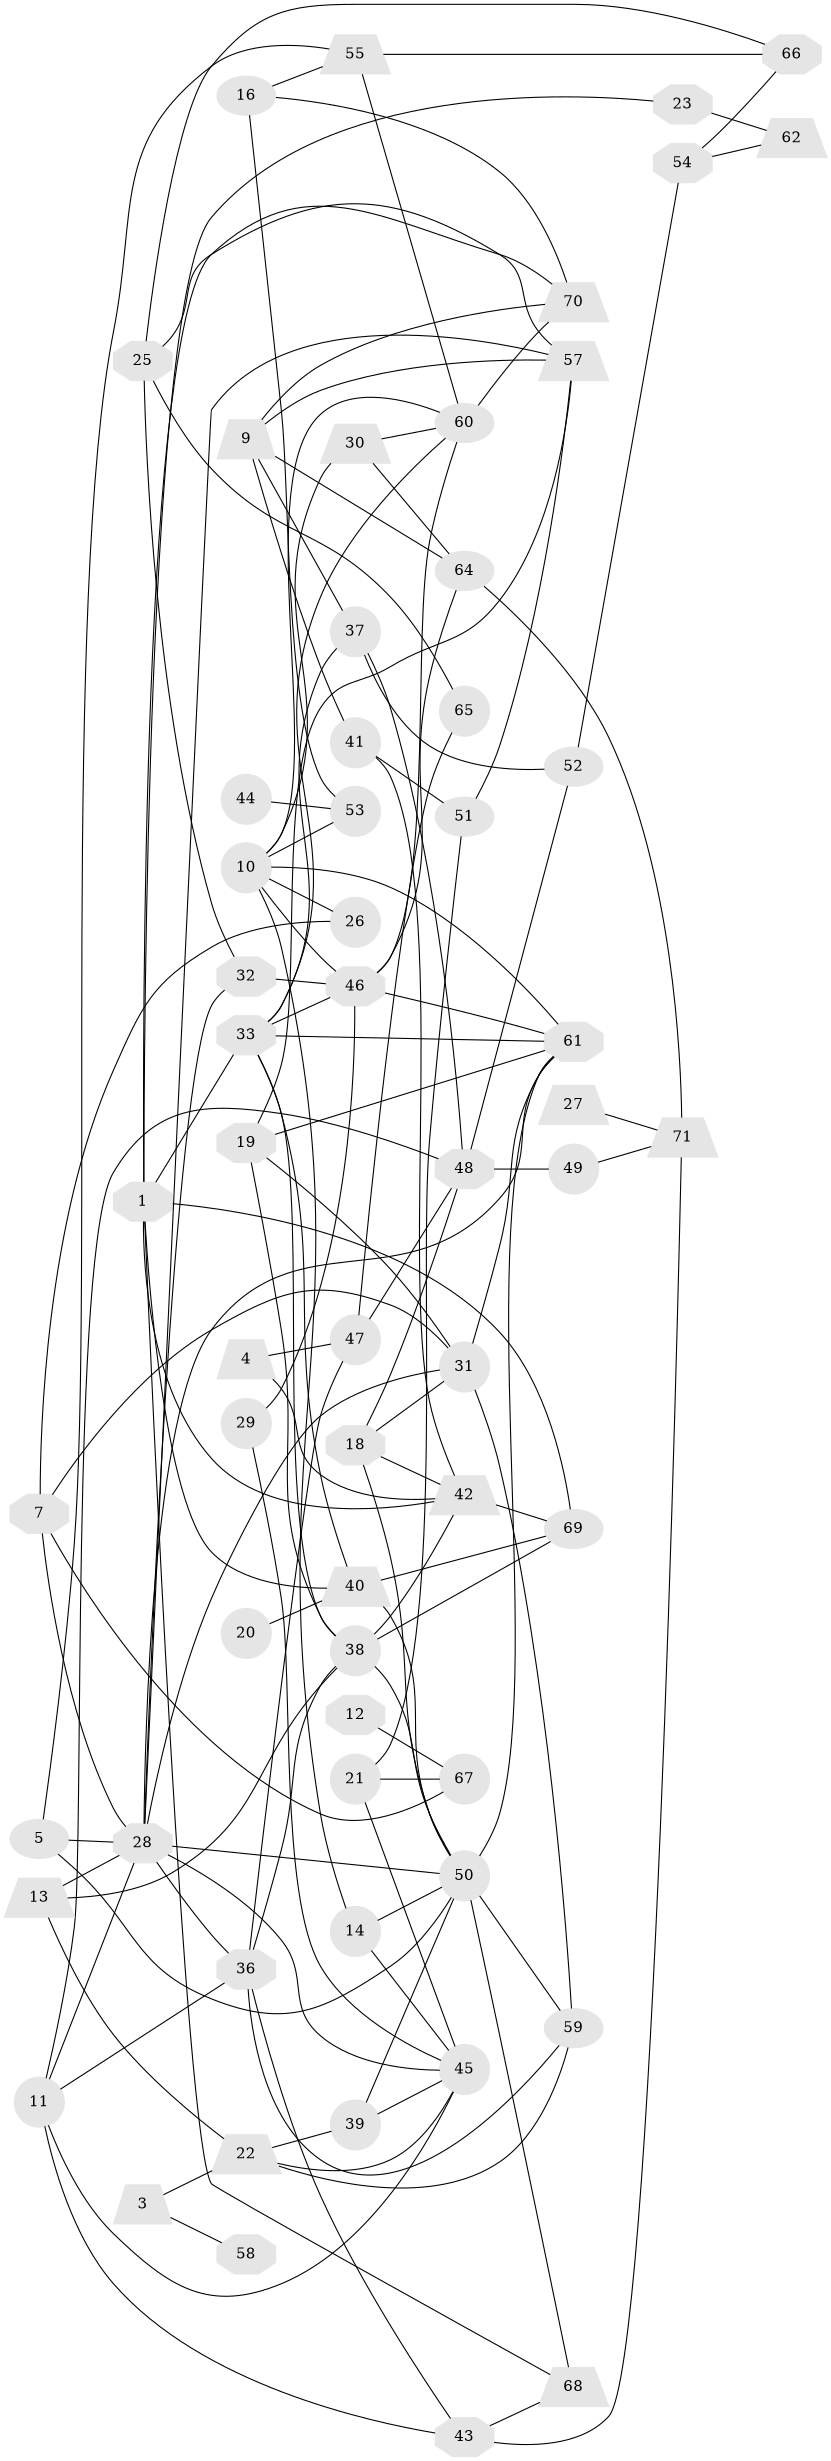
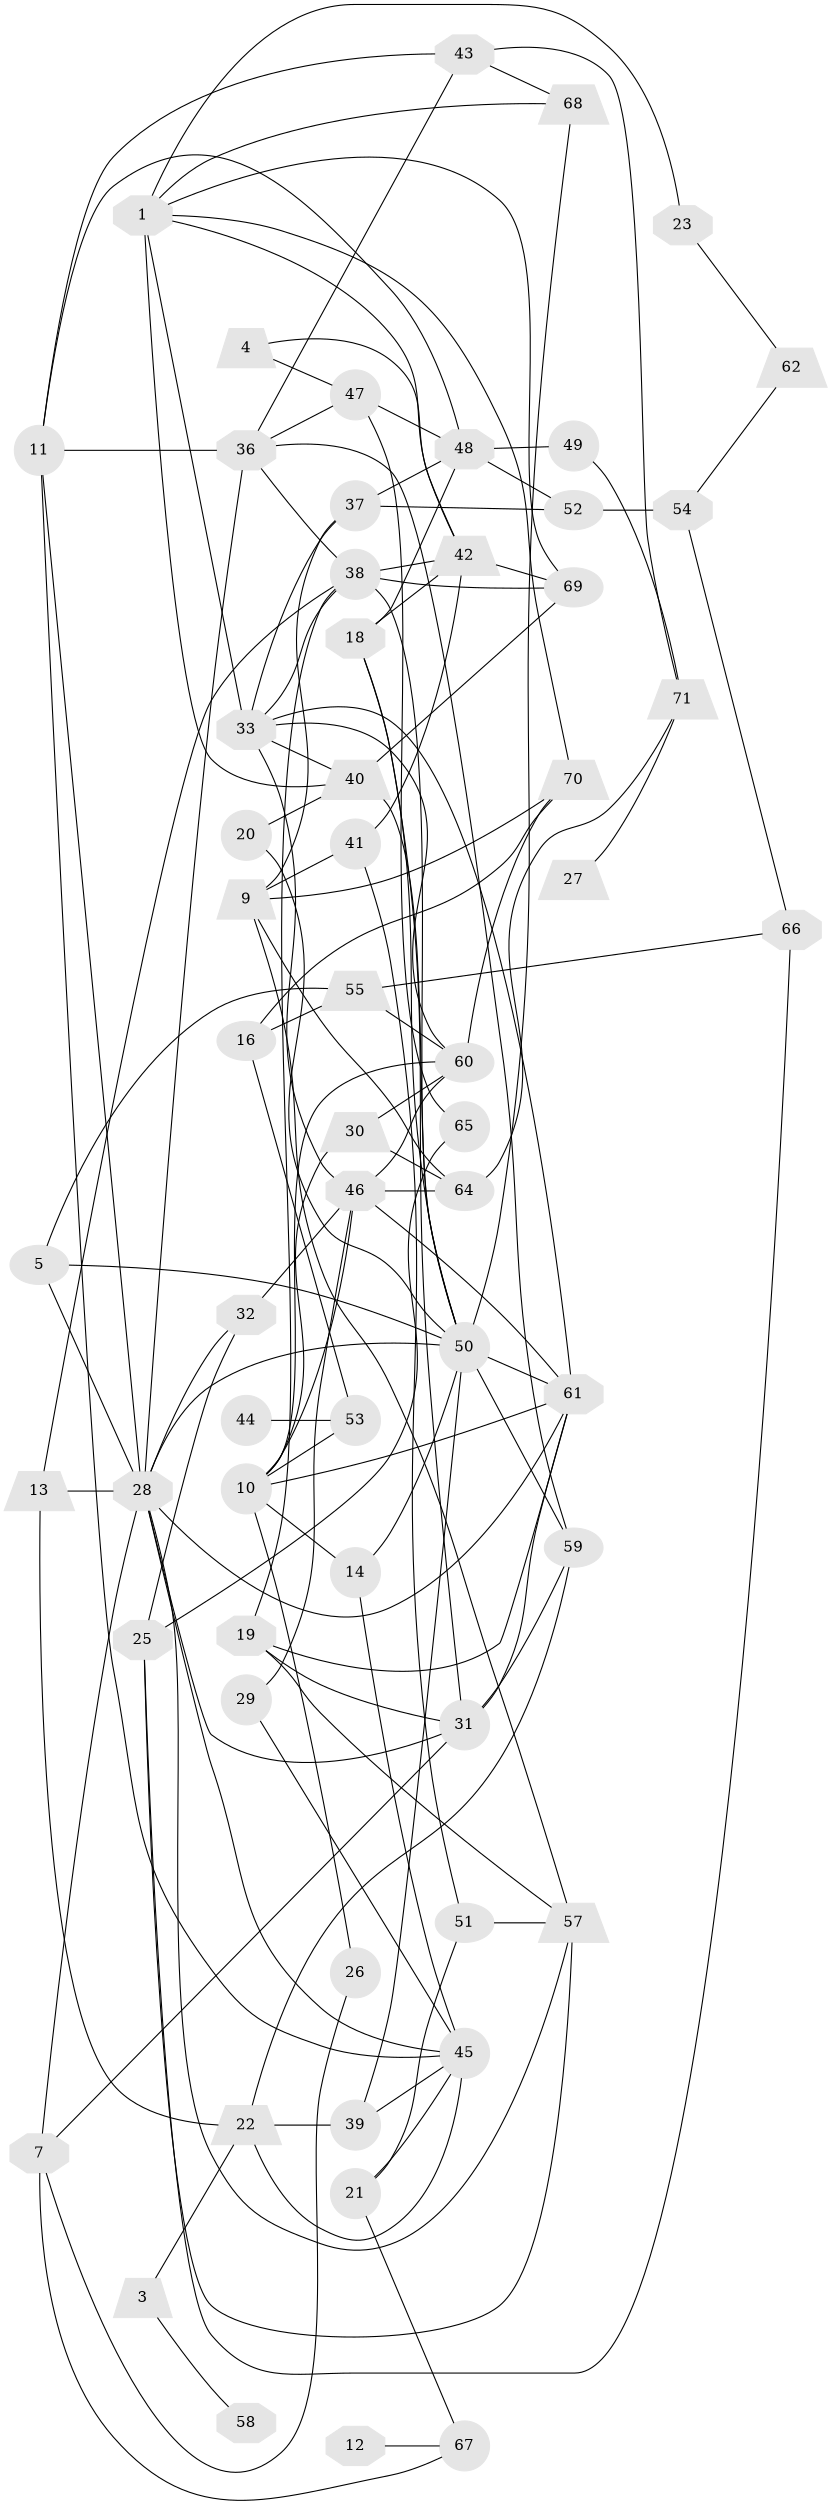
edge "20" -- "50": added
